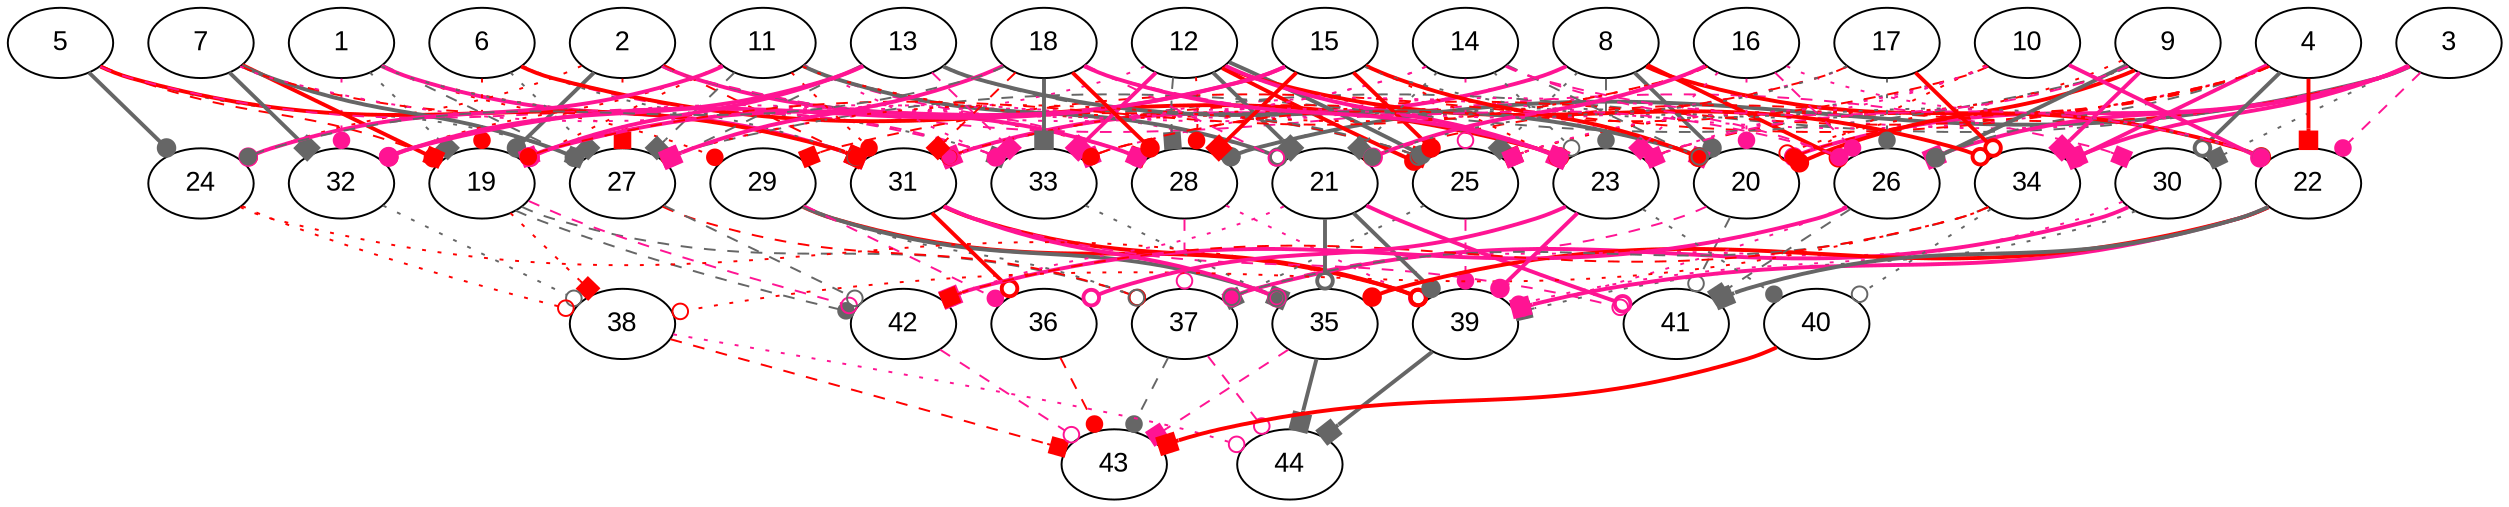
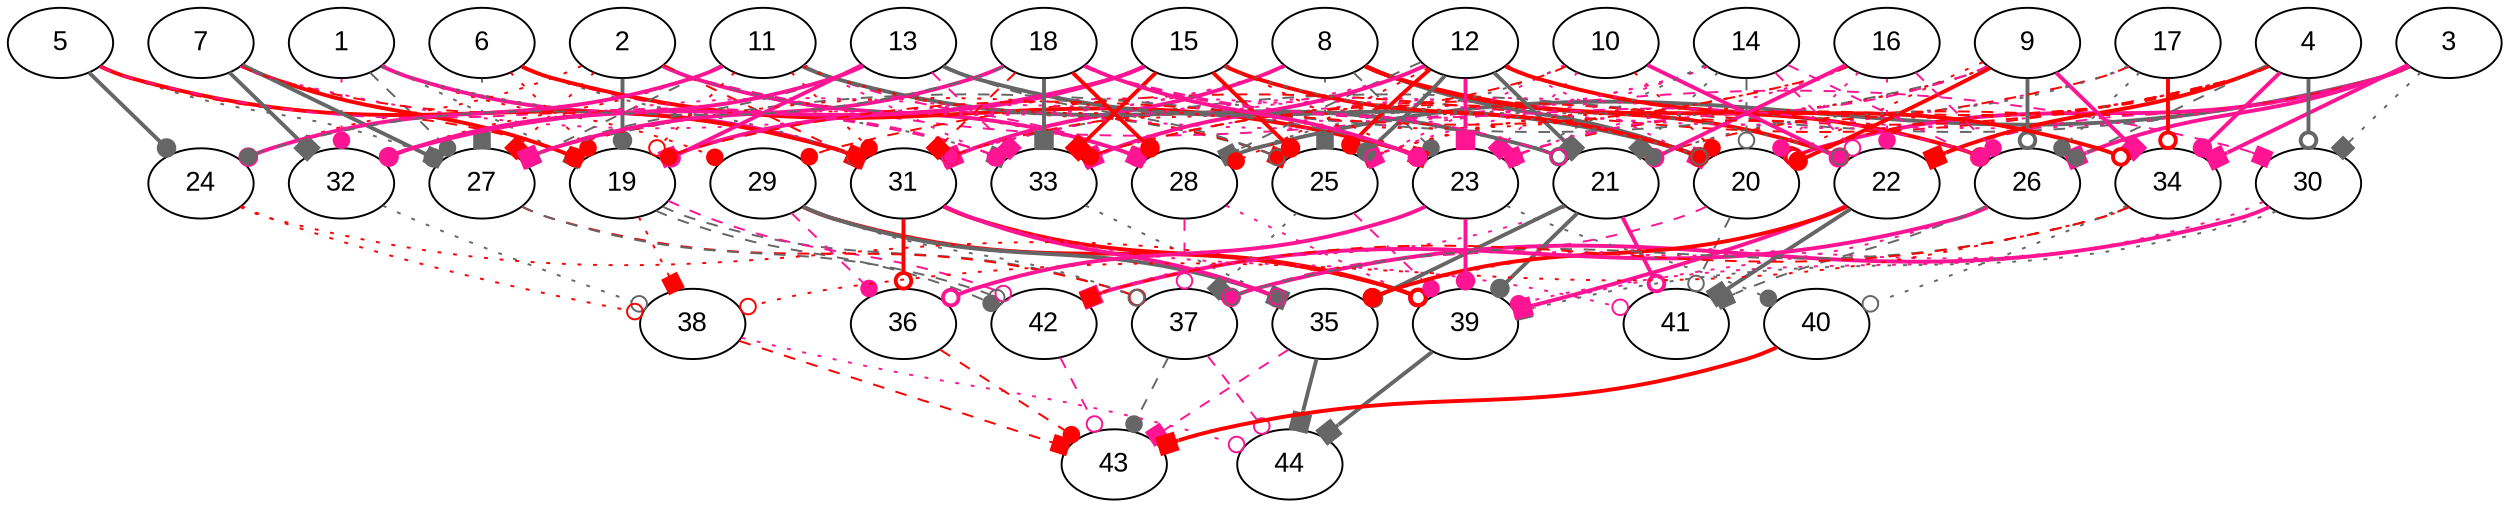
edge "15" -> "28": now "15" -> "33"
edge "4" -> "29": arrowhead box -> dot
edge "31" -> "41": style dashed -> dotted
